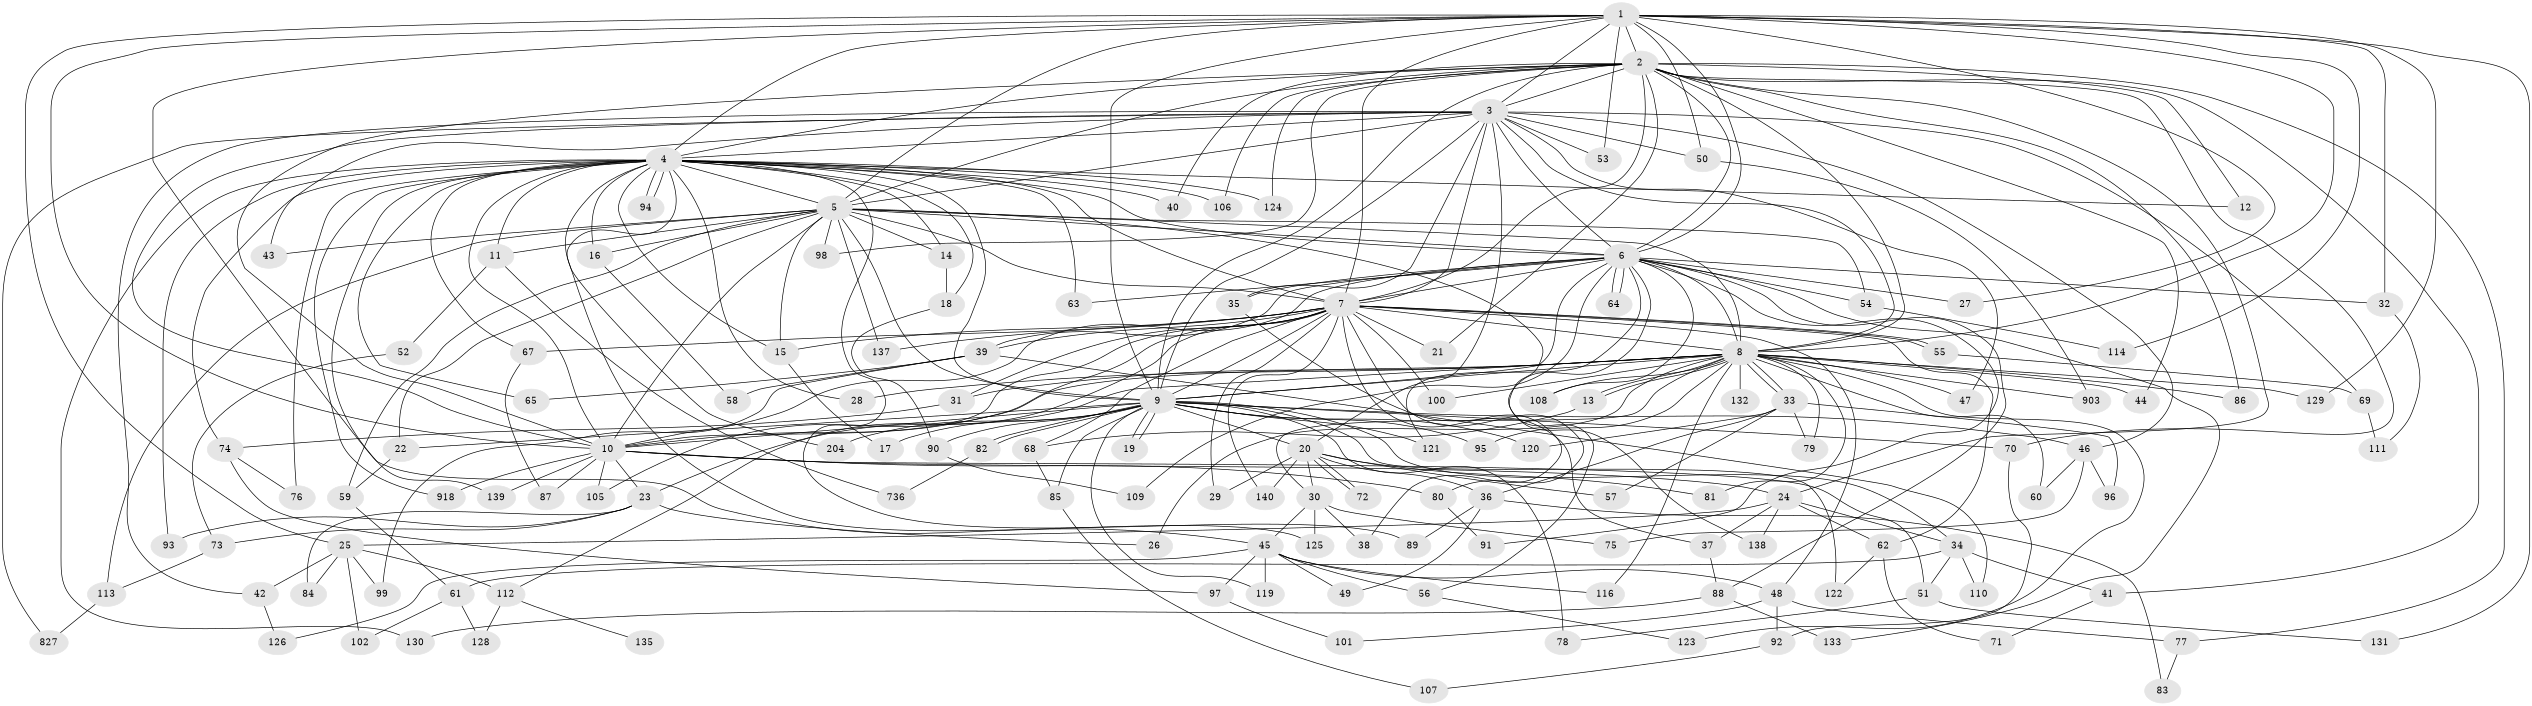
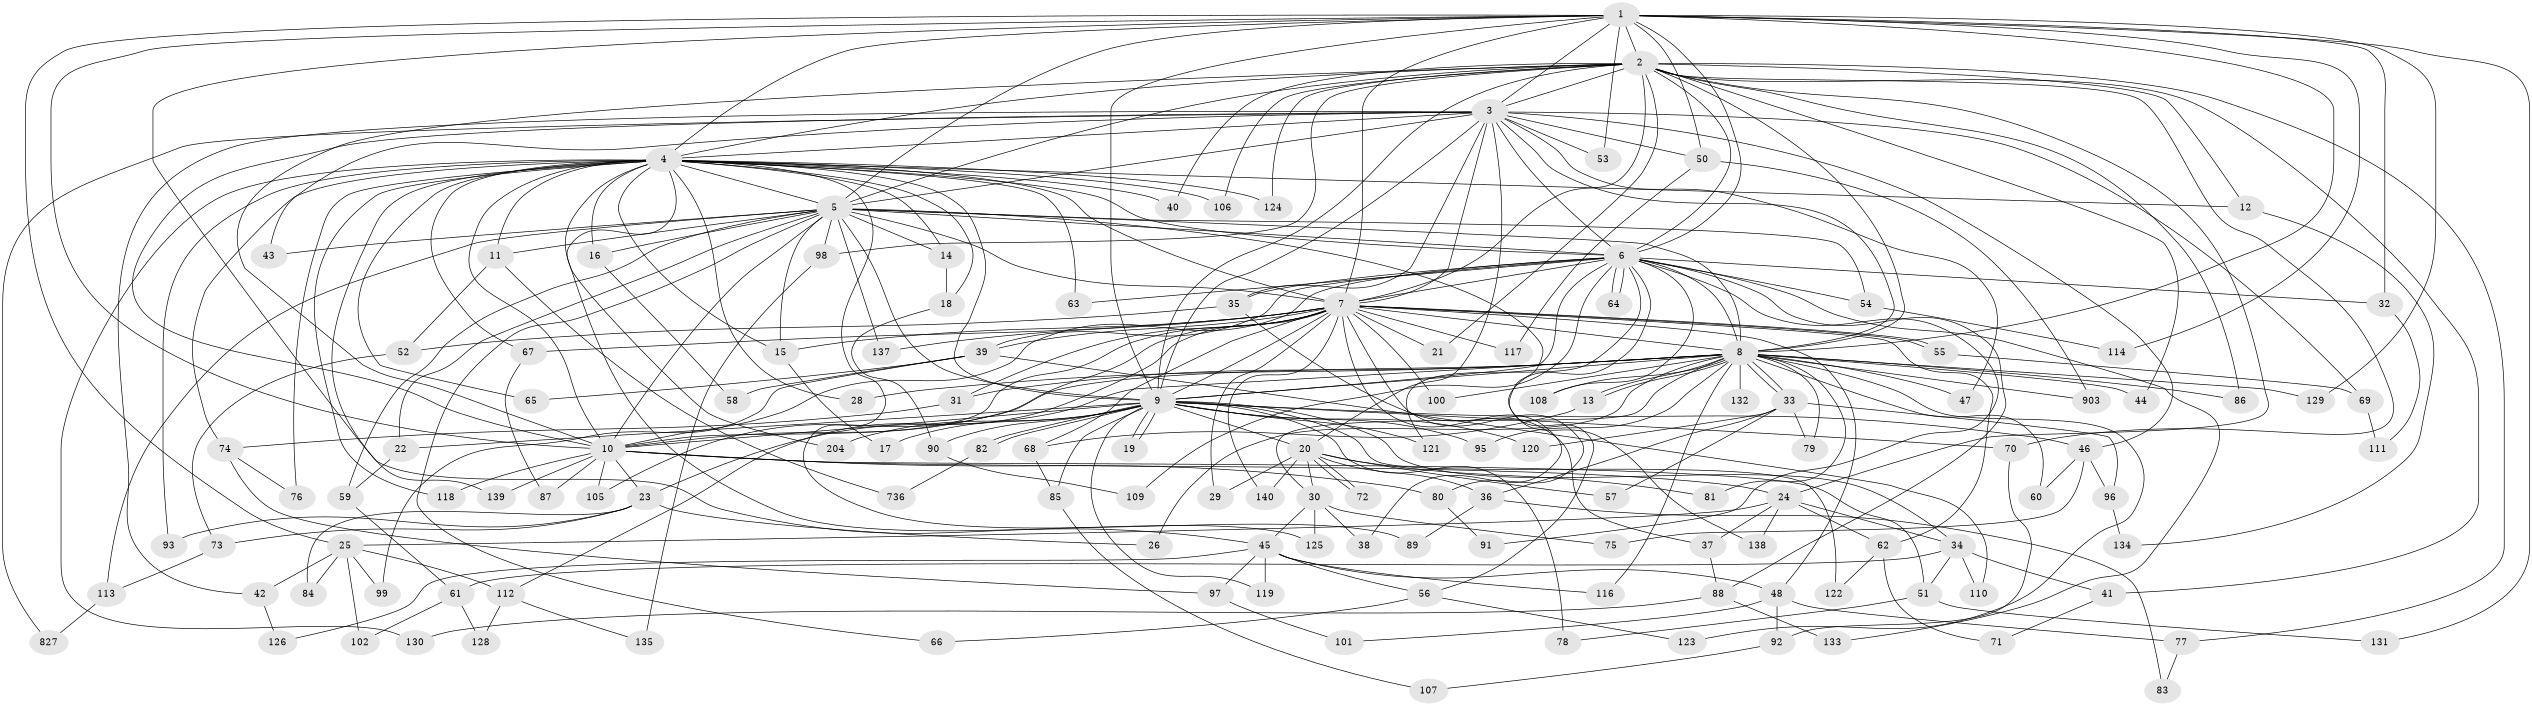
node "94": removed
node "27": removed
edge "35" -- "52": added
node "117": added
edge "98" -- "135": added
node "918": label "918" -> "118"
node "134": added
node "49": removed
node "66": added
